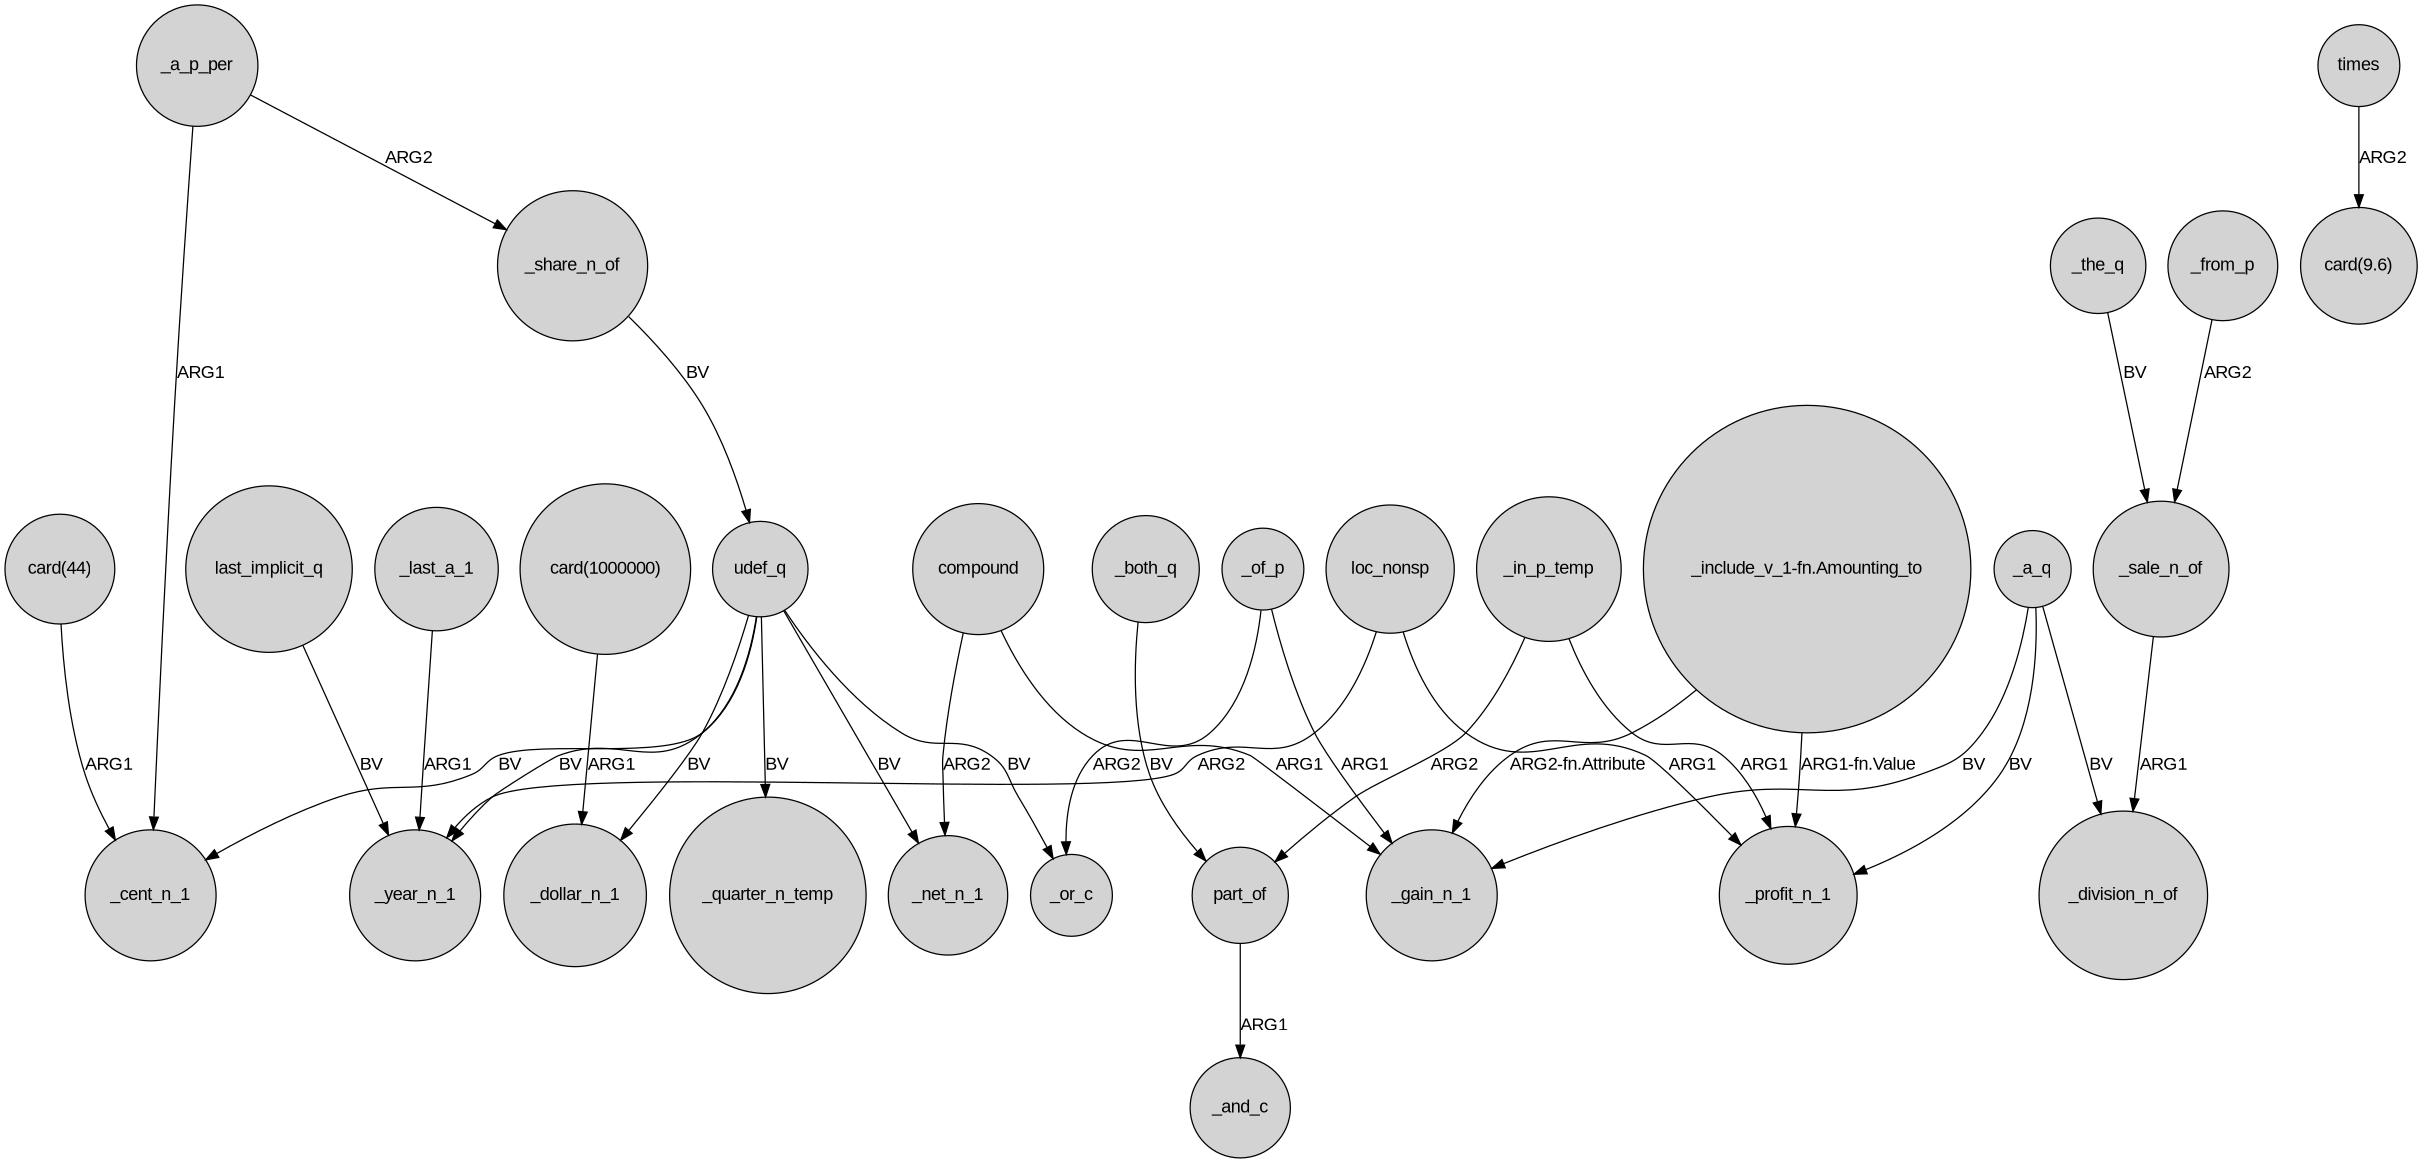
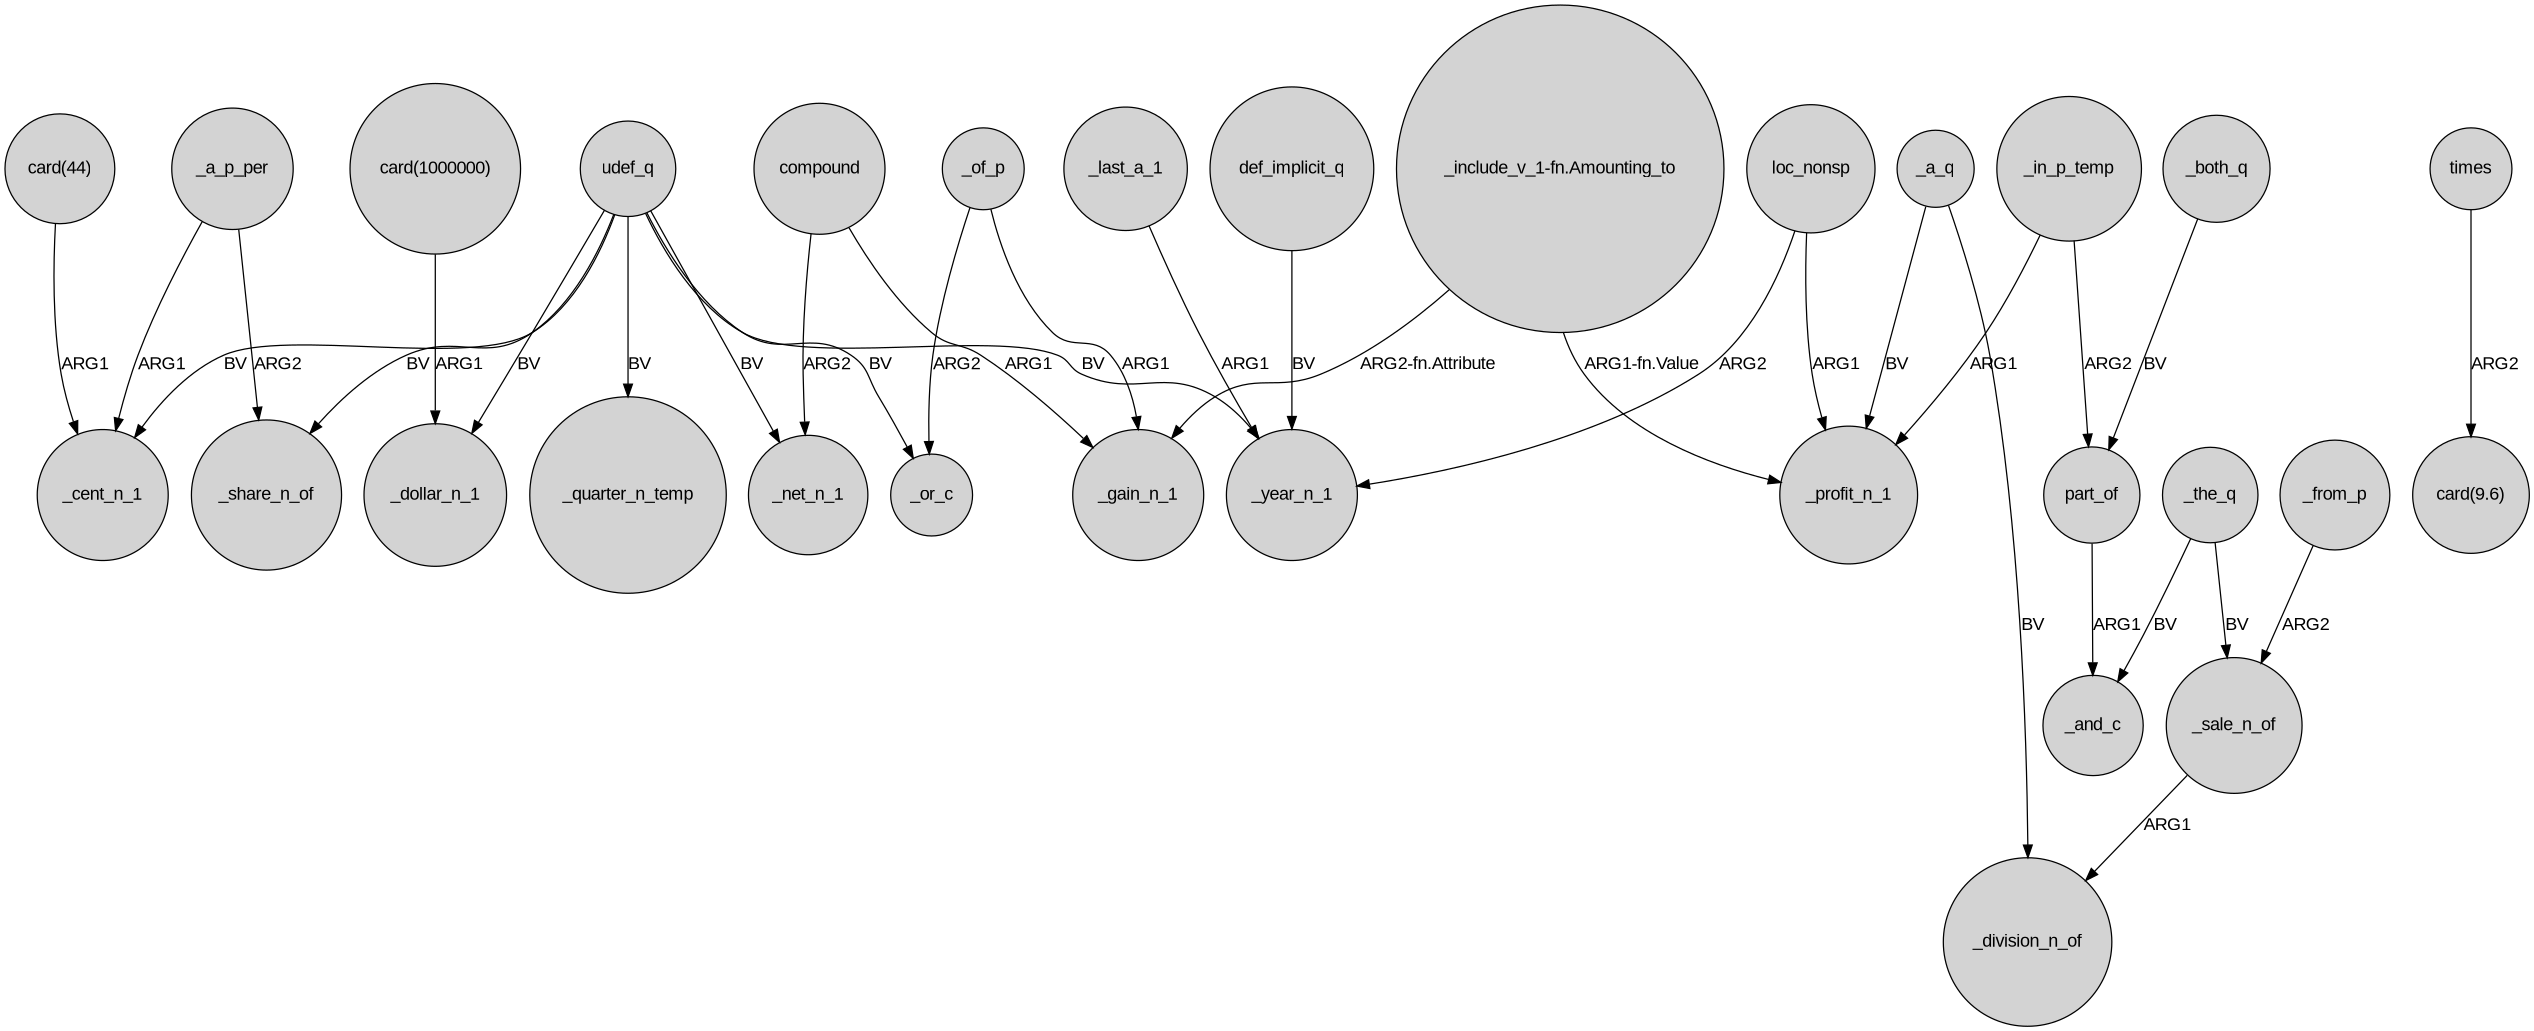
edge "_share_n_of" -> "udef_q": reversed
node "last_implicit_q": label "last_implicit_q" -> "def_implicit_q"
edge "_the_q" -> "_and_c": added, label "BV"
edge "_a_q" -> "_gain_n_1": removed, label "BV"
